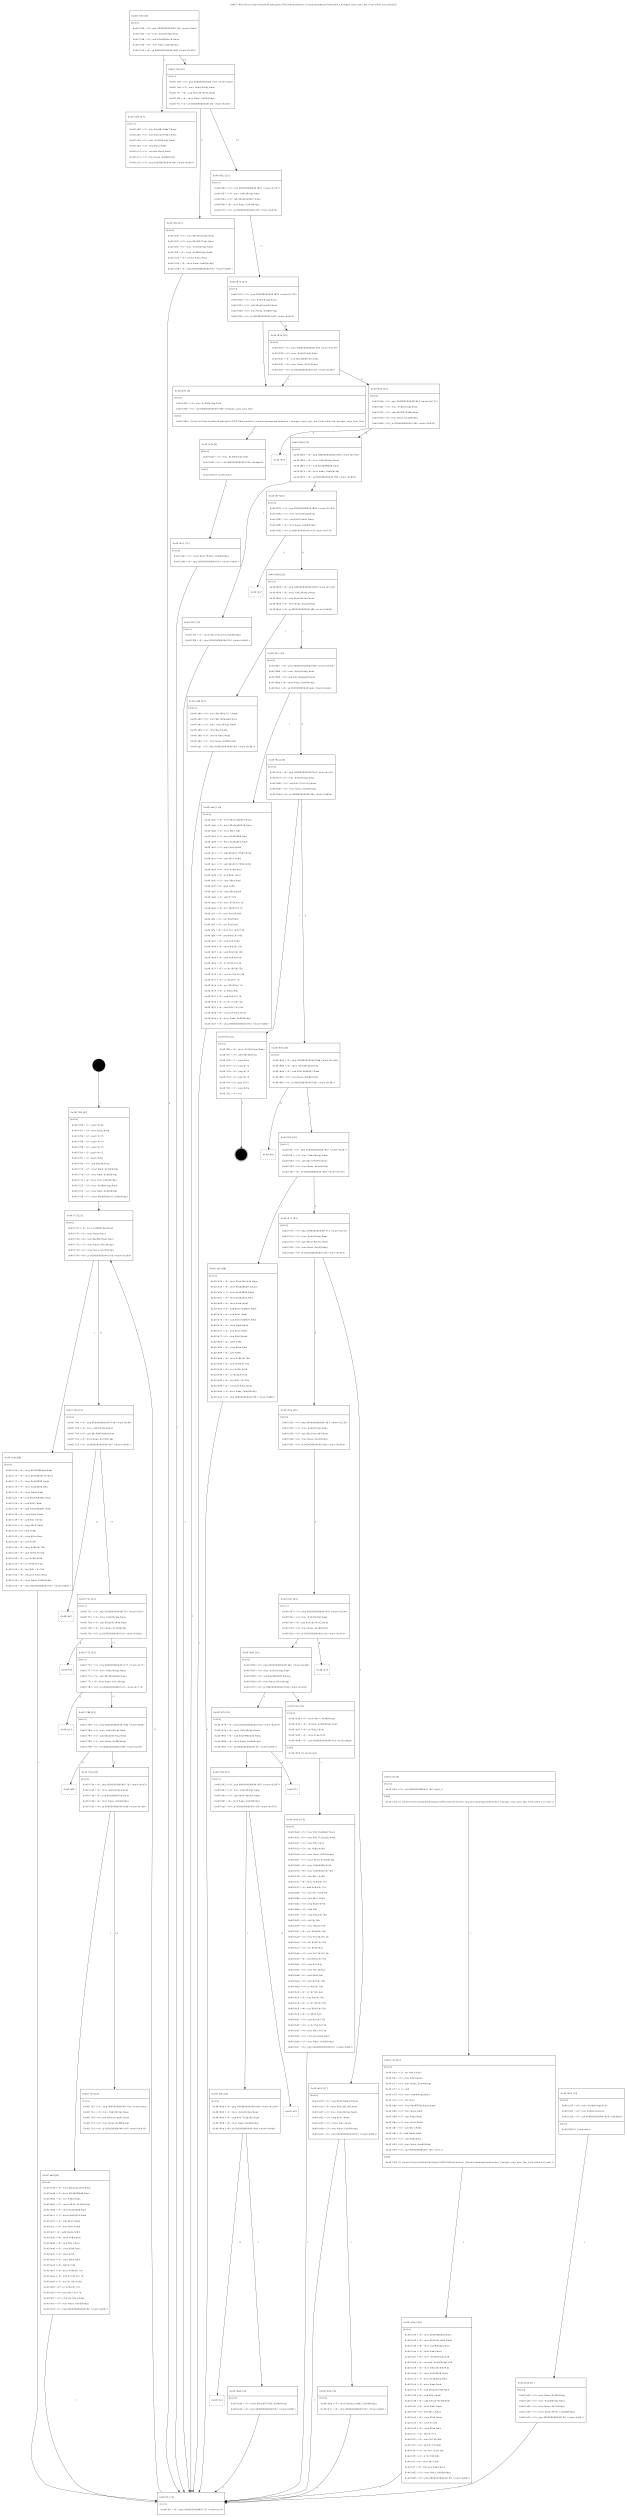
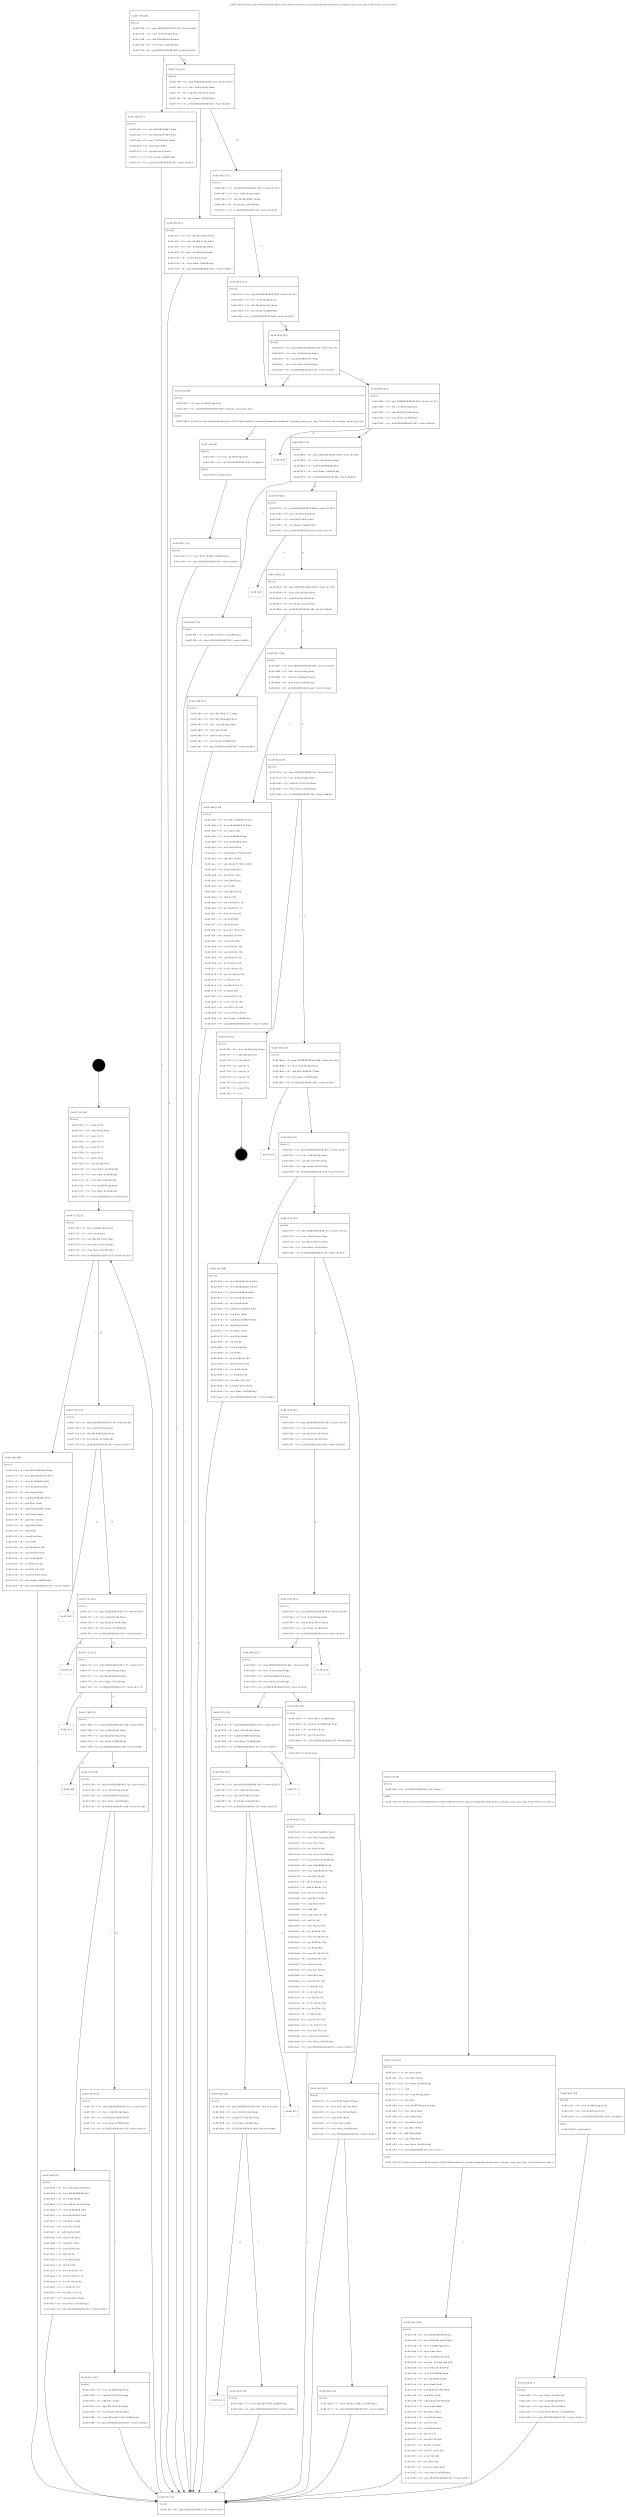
edge "0x401a00 [27]" -> "0x401fb1 [5]": added, label "1"
node "0x401d16 [31]": added
